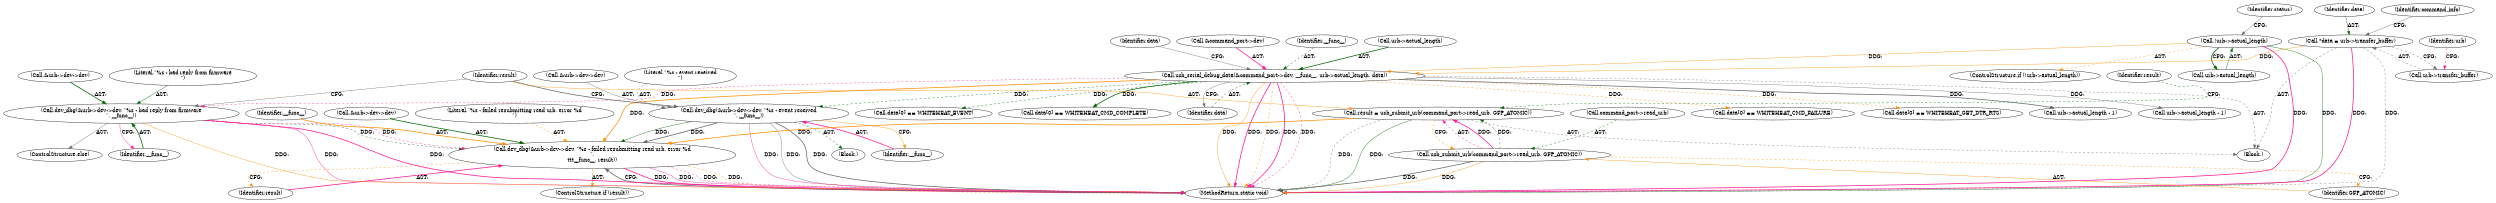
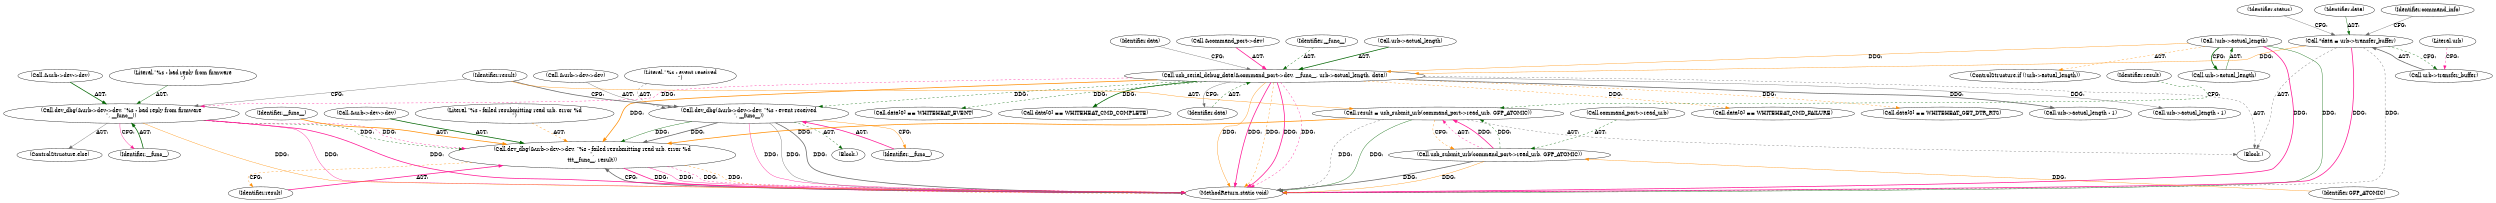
edge "(Identifier,status)" -> "(Call,!urb->actual_length)": now "(Identifier,status)" -> "(Call,*data = urb->transfer_buffer)"
node "(Identifier,urb)": label "(Identifier,urb)" -> "(Literal,urb)"
edge "(Call,*data = urb->transfer_buffer)" -> "(Call,urb->transfer_buffer)": color gray40 -> darkgreen
edge "(Call,urb->transfer_buffer)" -> "(Call,*data = urb->transfer_buffer)": style dashed -> bold
edge "(Call,usb_submit_urb(command_port->read_urb, GFP_ATOMIC))" -> "(Identifier,GFP_ATOMIC)": removed, label "CFG:"
edge "(Identifier,GFP_ATOMIC)" -> "(Call,usb_submit_urb(command_port->read_urb, GFP_ATOMIC))": label "AST: " -> "DDG: "
node "(ControlStructure,if (result))": removed
